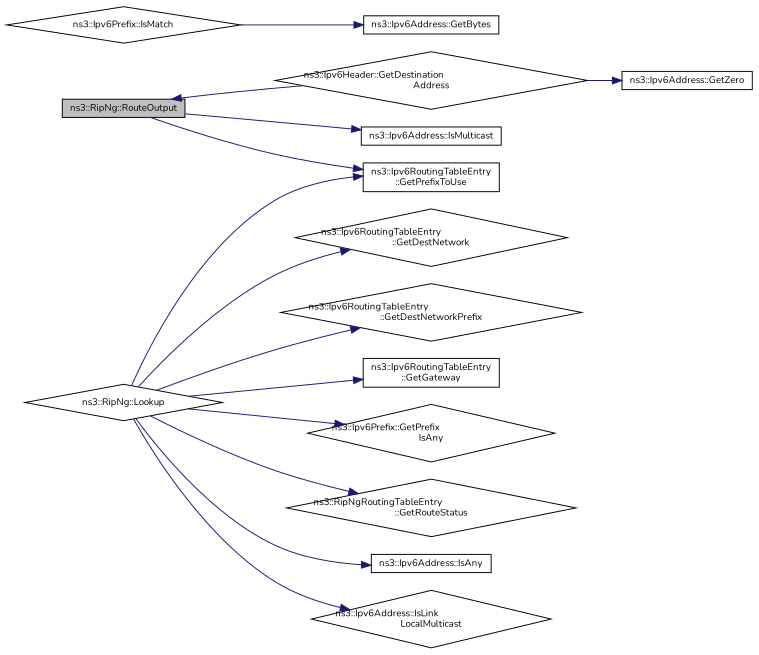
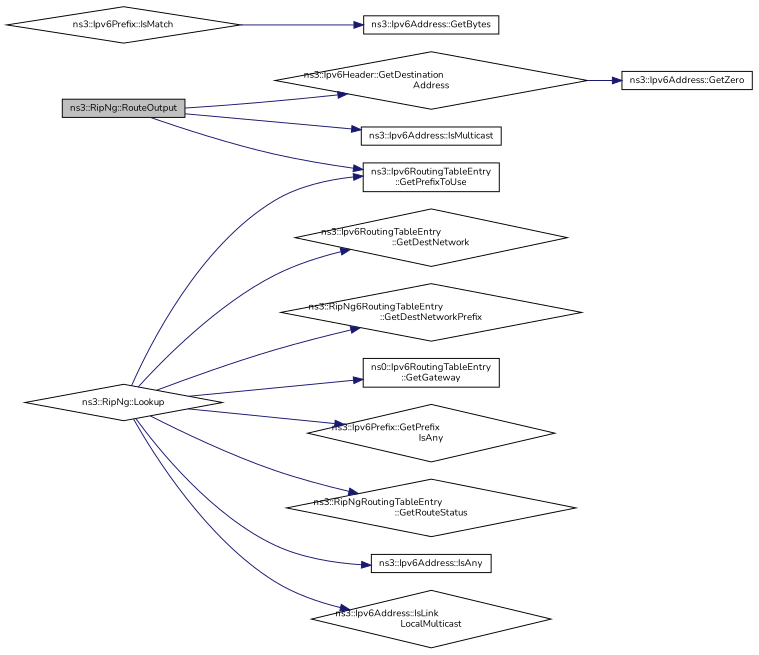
edge "ns3::Ipv6Header::GetDestination Address" -> "ns3::RipNg::RouteOutput": reversed
node "ns3::Ipv6RoutingTableEntry ::GetDestNetworkPrefix": label "ns3::Ipv6RoutingTableEntry ::GetDestNetworkPrefix" -> "ns3::RipNg6RoutingTableEntry ::GetDestNetworkPrefix"
node "ns3::Ipv6RoutingTableEntry ::GetGateway": label "ns3::Ipv6RoutingTableEntry ::GetGateway" -> "ns0::Ipv6RoutingTableEntry ::GetGateway"
